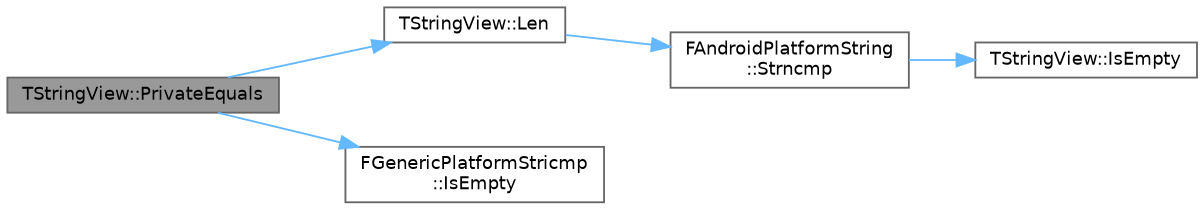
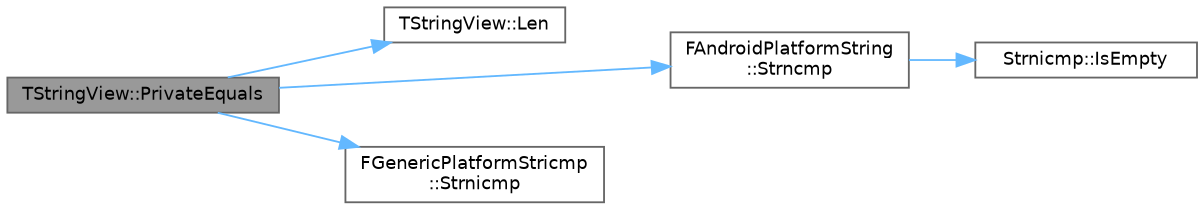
edge "TStringView::Len" -> "FAndroidPlatformString ::Strncmp": now "TStringView::PrivateEquals" -> "FAndroidPlatformString ::Strncmp"
node "TStringView::IsEmpty": label "TStringView::IsEmpty" -> "Strnicmp::IsEmpty"
node "FGenericPlatformStricmp ::IsEmpty": label "FGenericPlatformStricmp ::IsEmpty" -> "FGenericPlatformStricmp ::Strnicmp"
